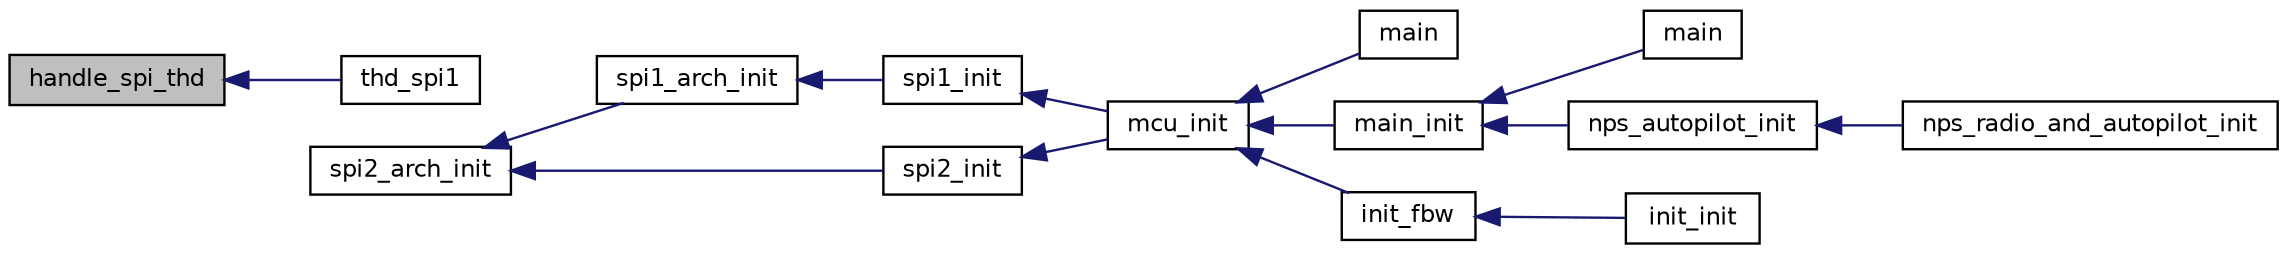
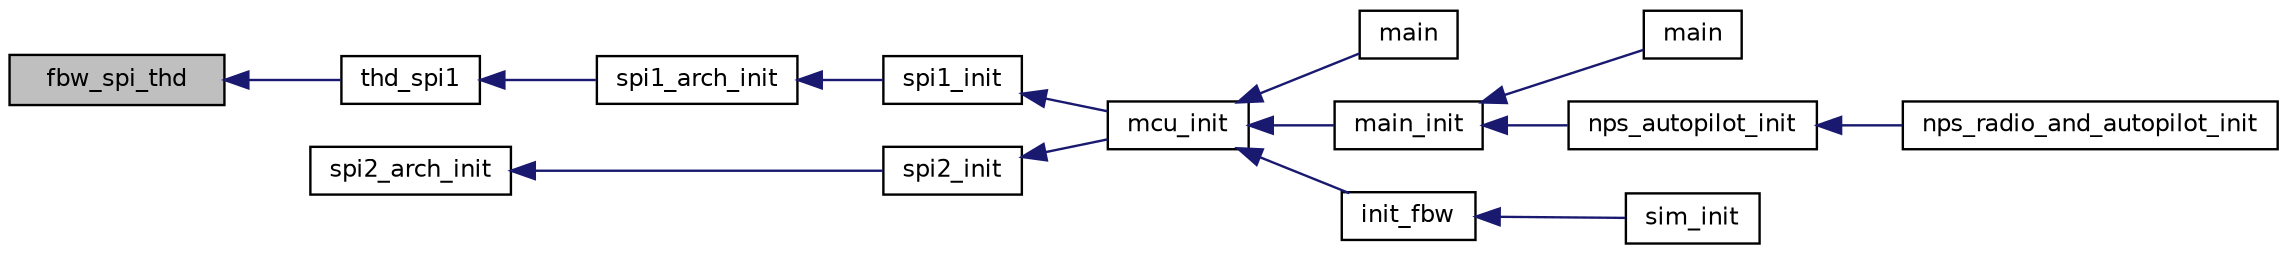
node "handle_spi_thd": label "handle_spi_thd" -> "fbw_spi_thd"
edge "spi1_arch_init" -> "spi2_arch_init": now "spi1_arch_init" -> "thd_spi1"
node "init_init": label "init_init" -> "sim_init"
